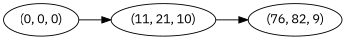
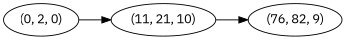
node "(0, 0, 0)": label "(0, 0, 0)" -> "(0, 2, 0)"
